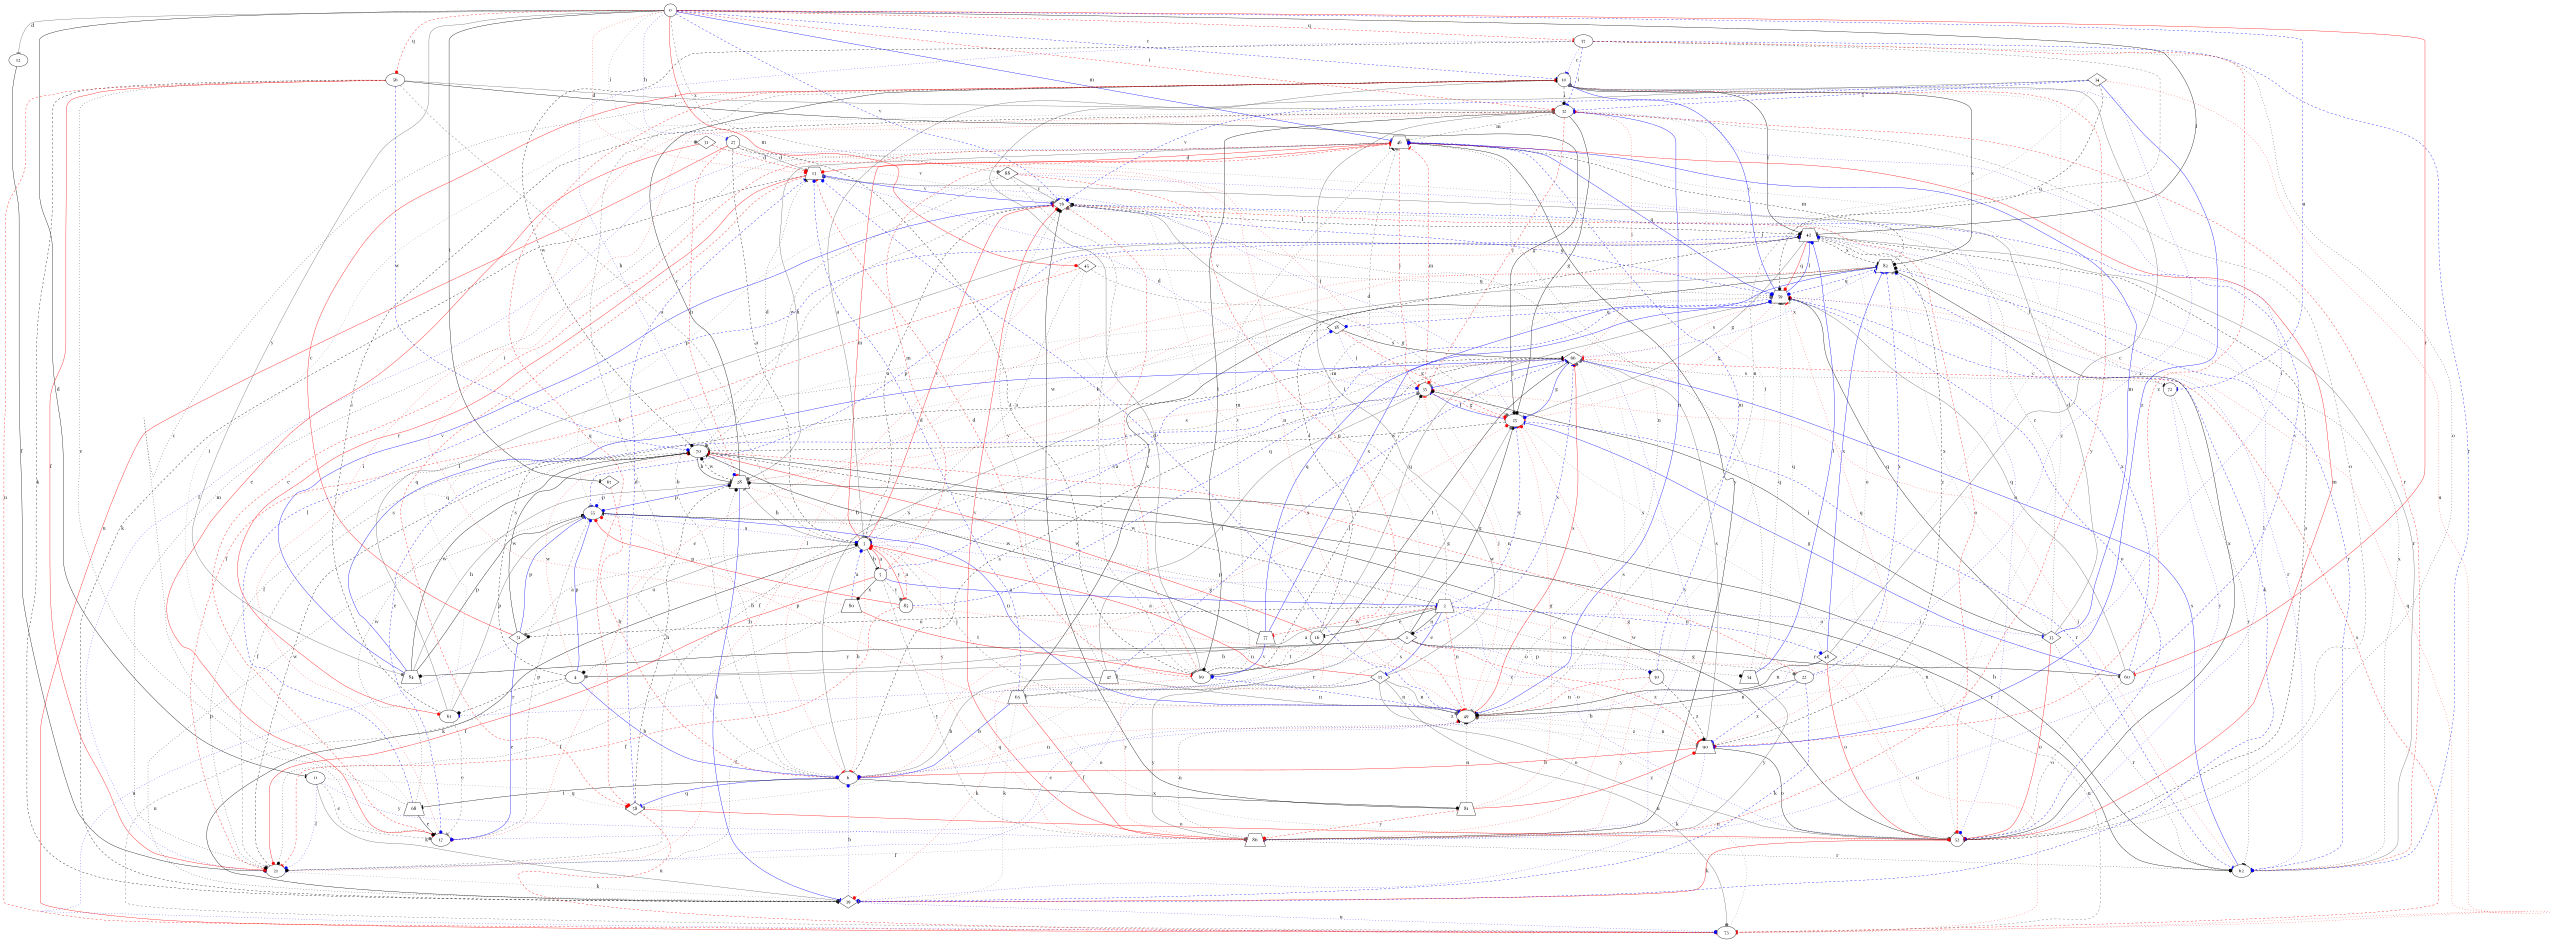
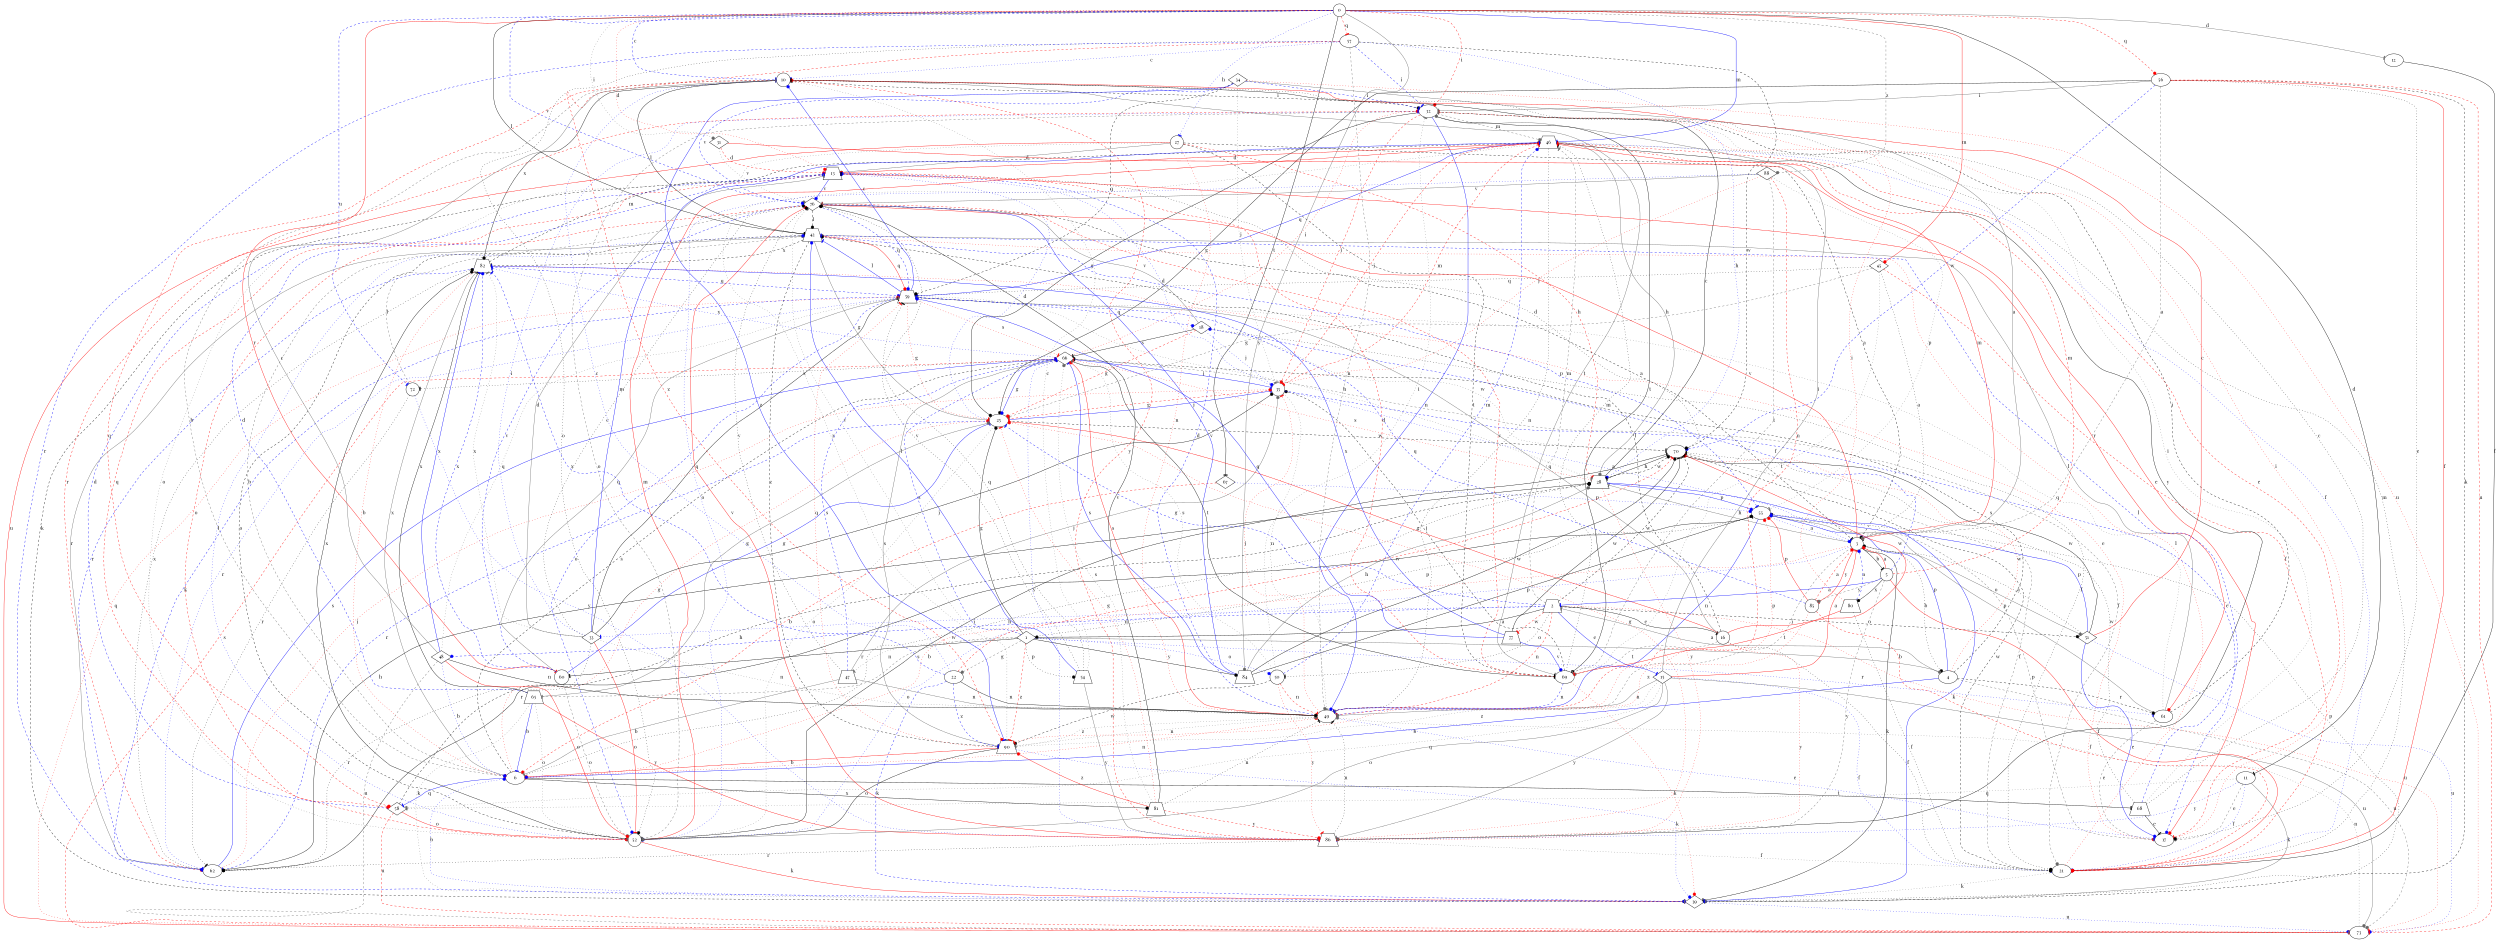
edge "88" -> "70": removed, label "w"
edge "16" -> "25": added, label "g"
edge "69" -> "66": reversed
edge "2" -> "1": label "n" -> "a"
edge "50" -> "90": label "z" -> "w"
